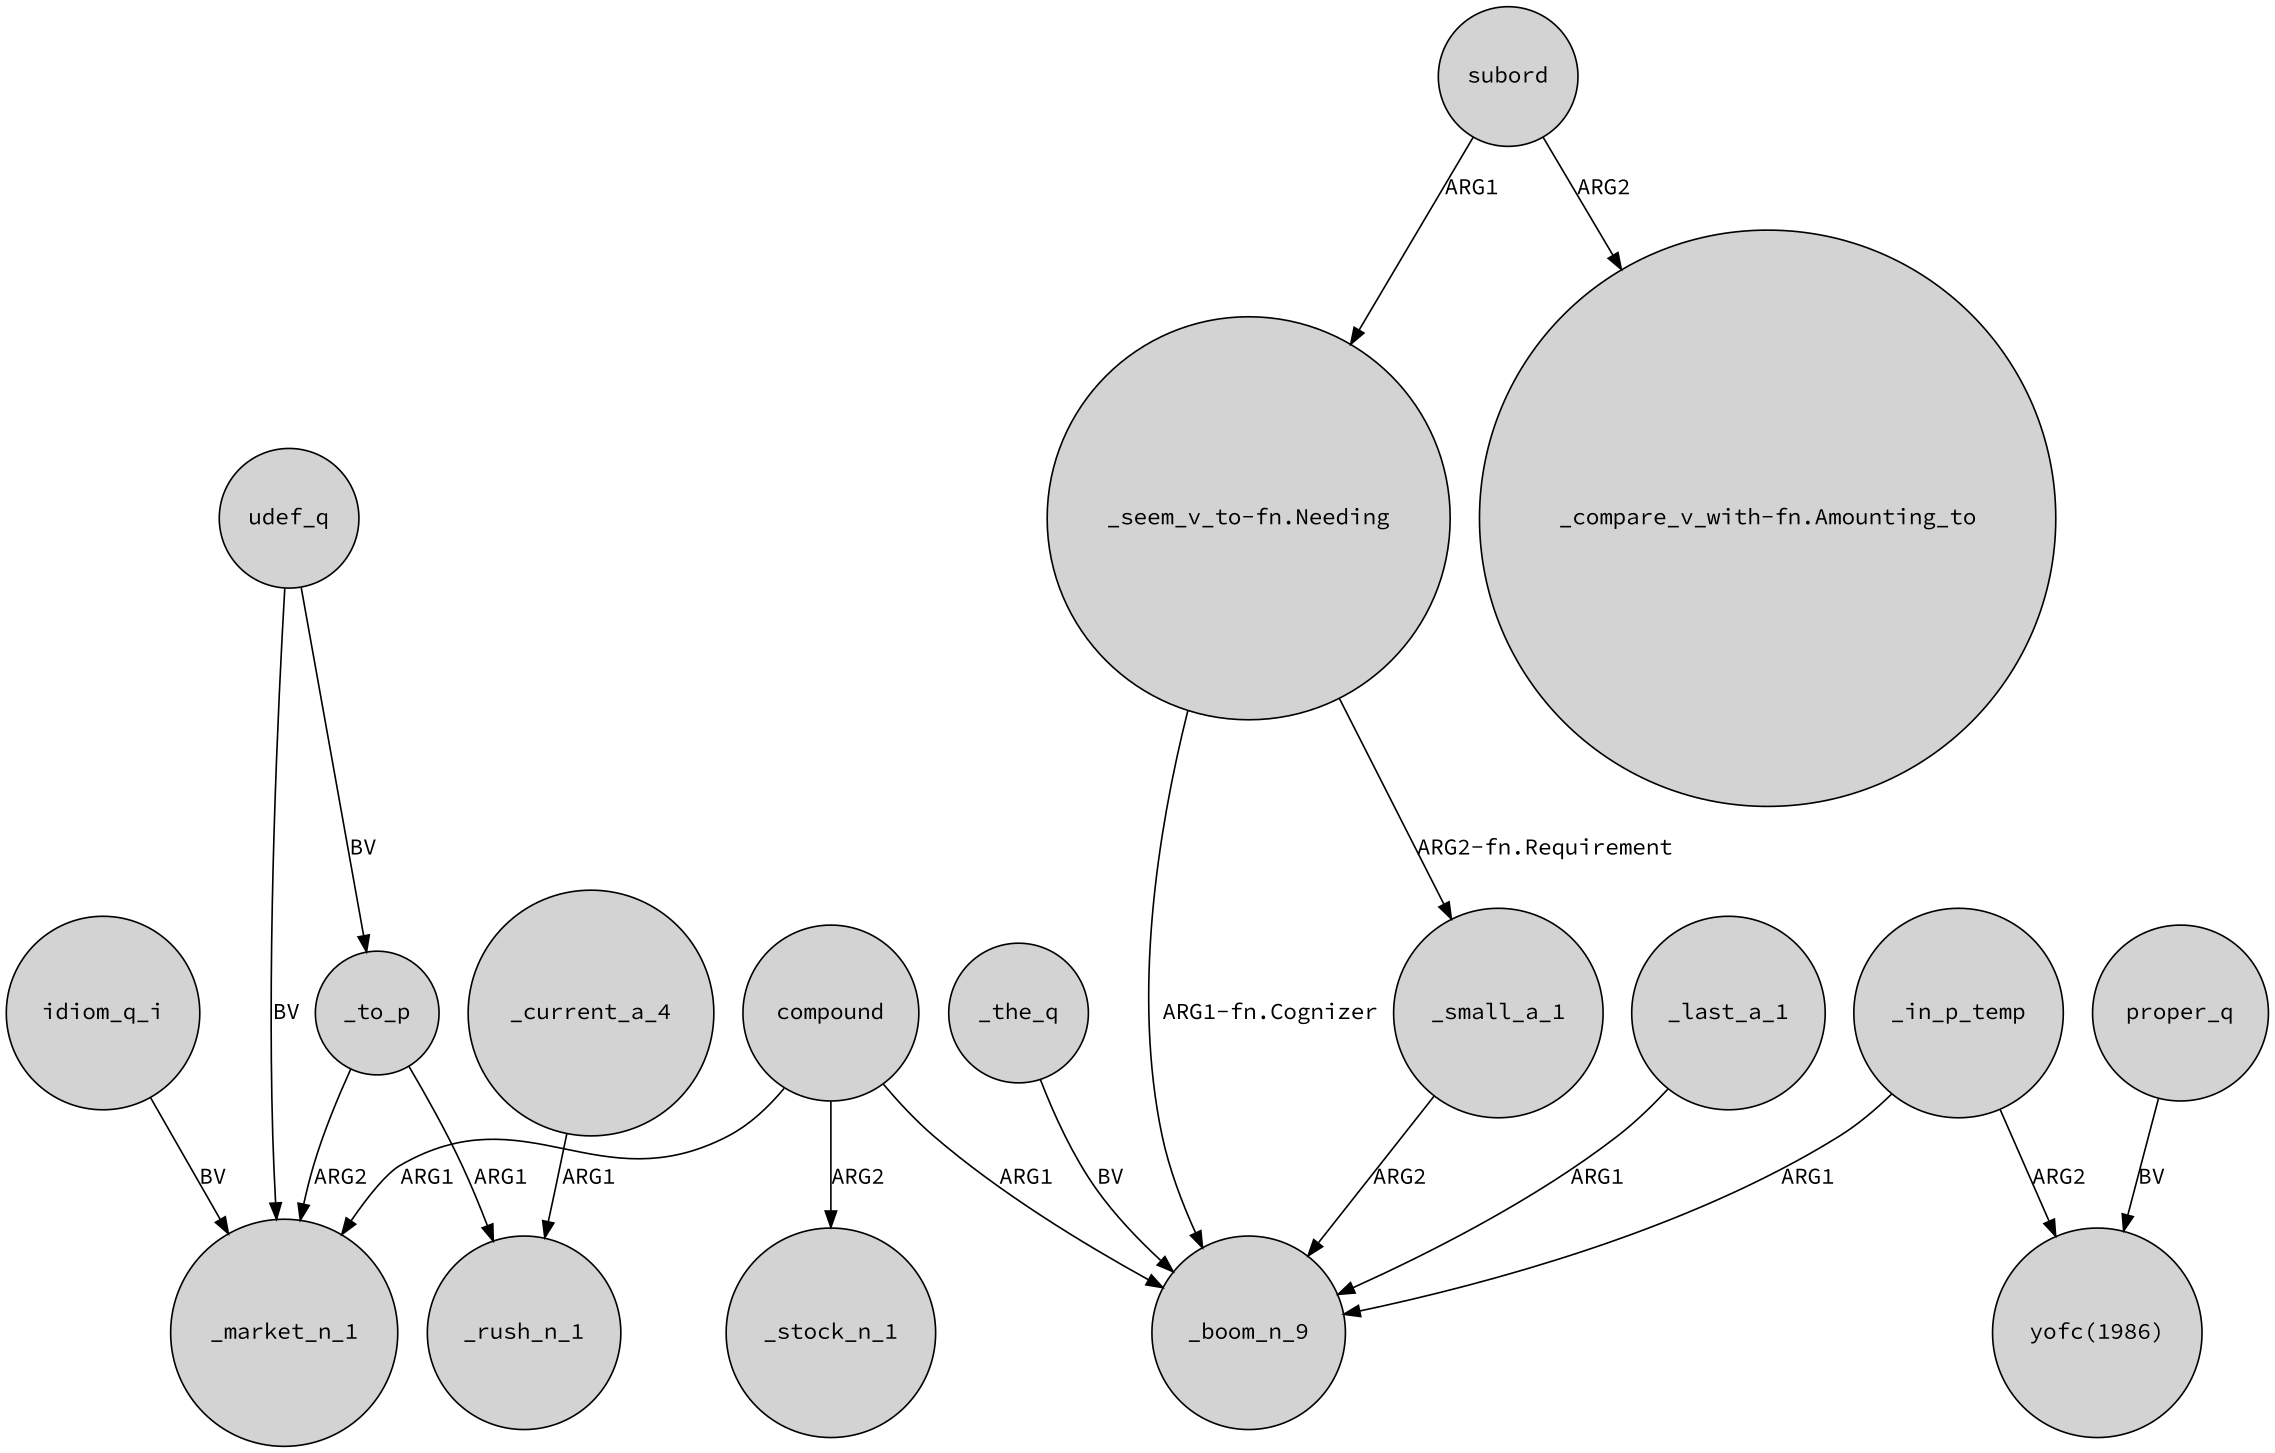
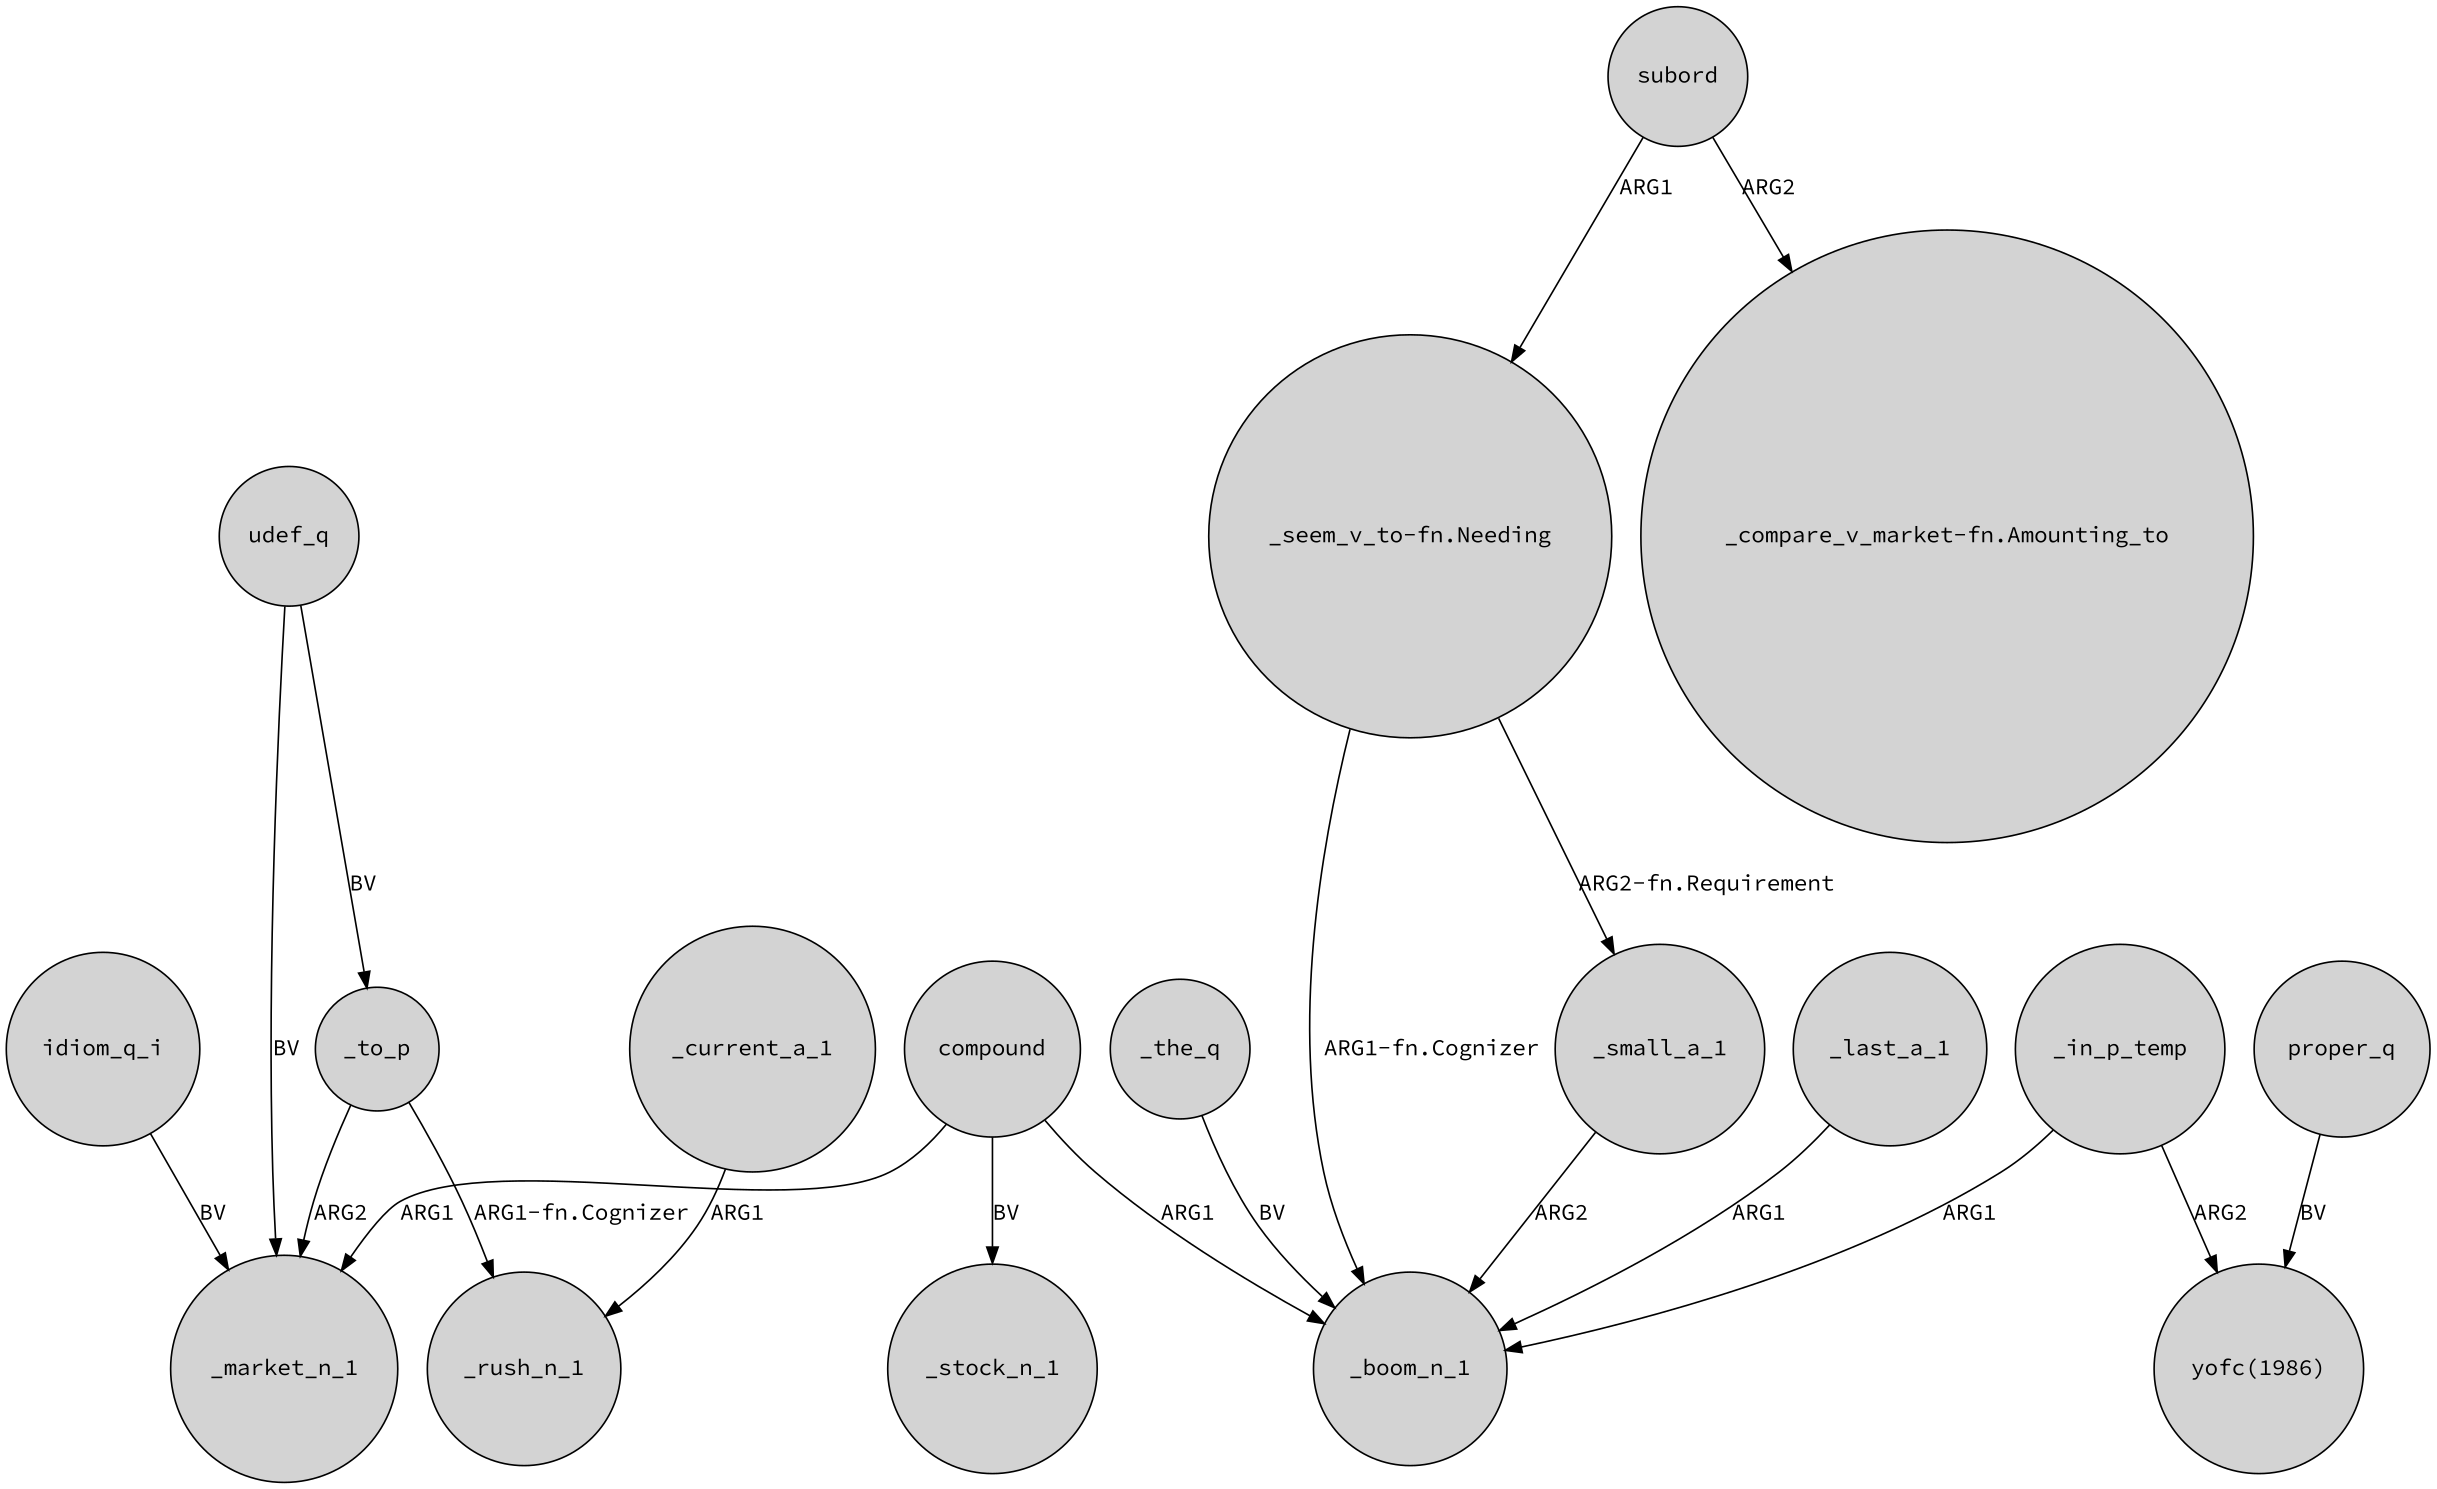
node "_compare_v_with-fn.Amounting_to": label "_compare_v_with-fn.Amounting_to" -> "_compare_v_market-fn.Amounting_to"
node "_current_a_4": label "_current_a_4" -> "_current_a_1"
edge "_to_p" -> "_rush_n_1": label "ARG1" -> "ARG1-fn.Cognizer"
edge "compound" -> "_stock_n_1": label "ARG2" -> "BV"
node "_boom_n_9": label "_boom_n_9" -> "_boom_n_1"
